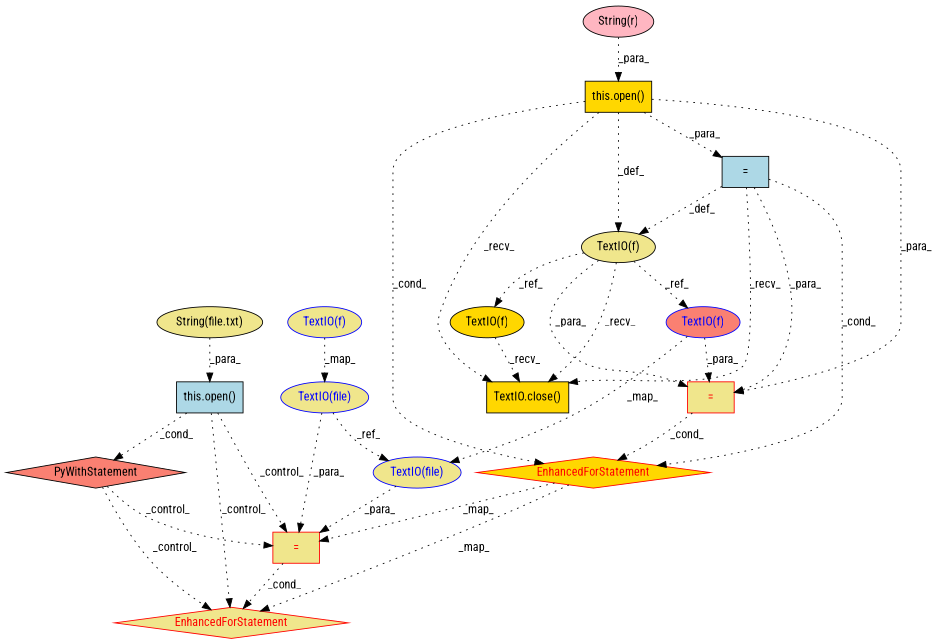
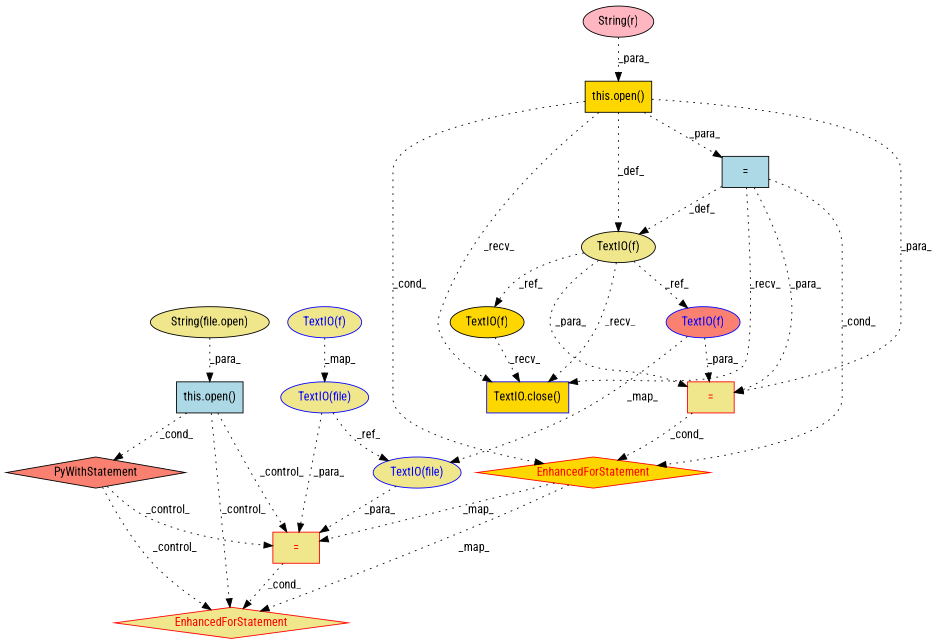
node "String(file.txt)": label "String(file.txt)" -> "String(file.open)"
node "TextIO.close()": color black -> blue
